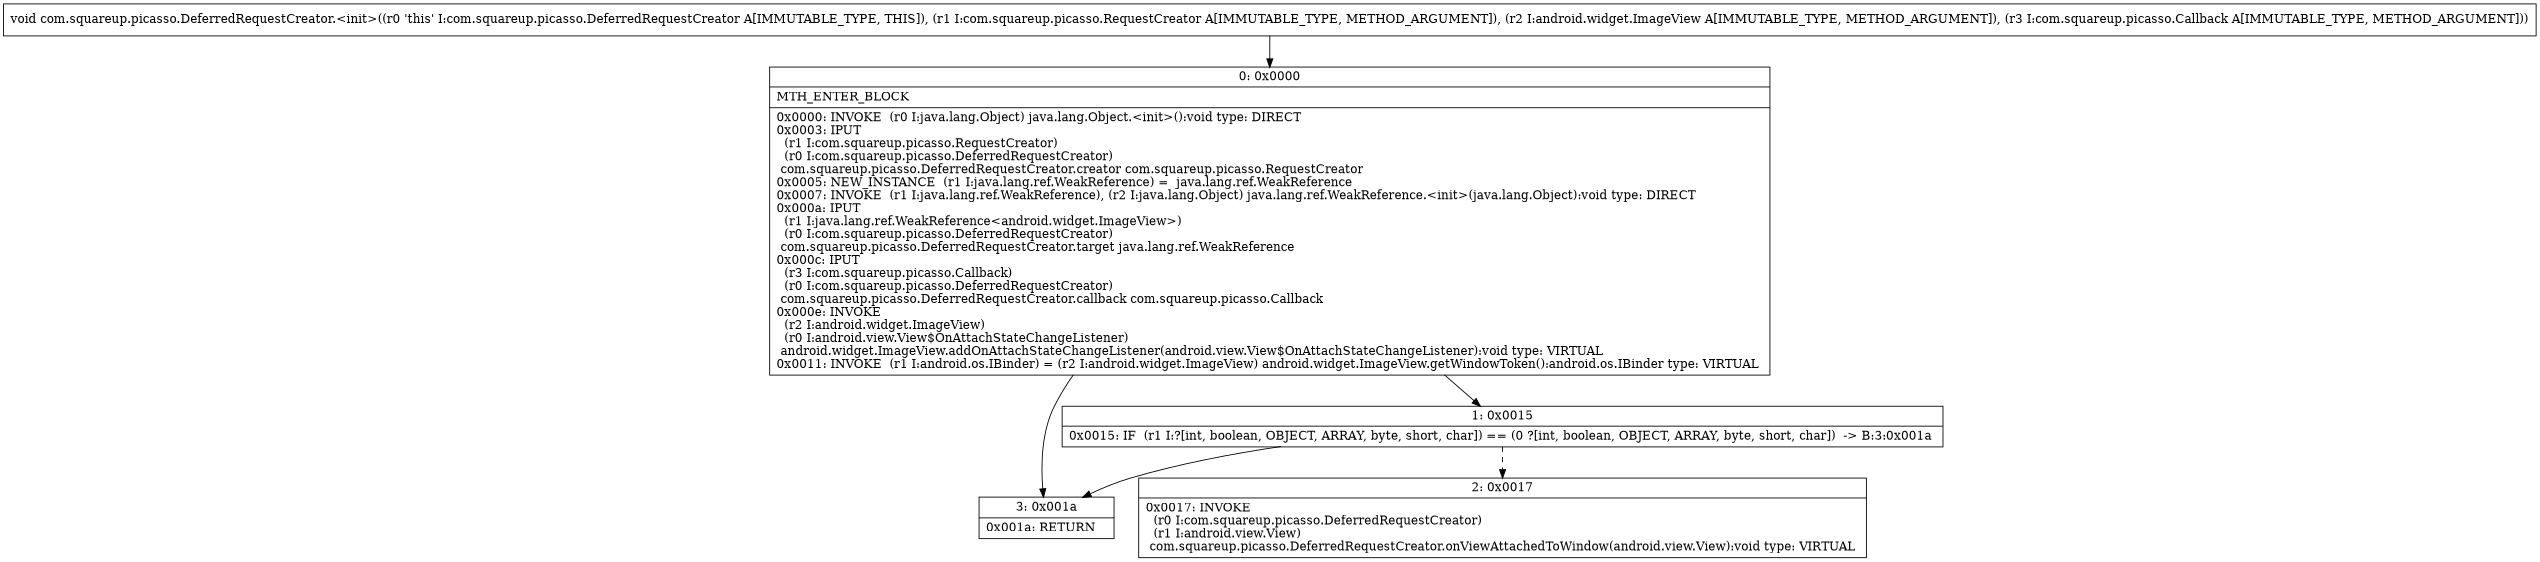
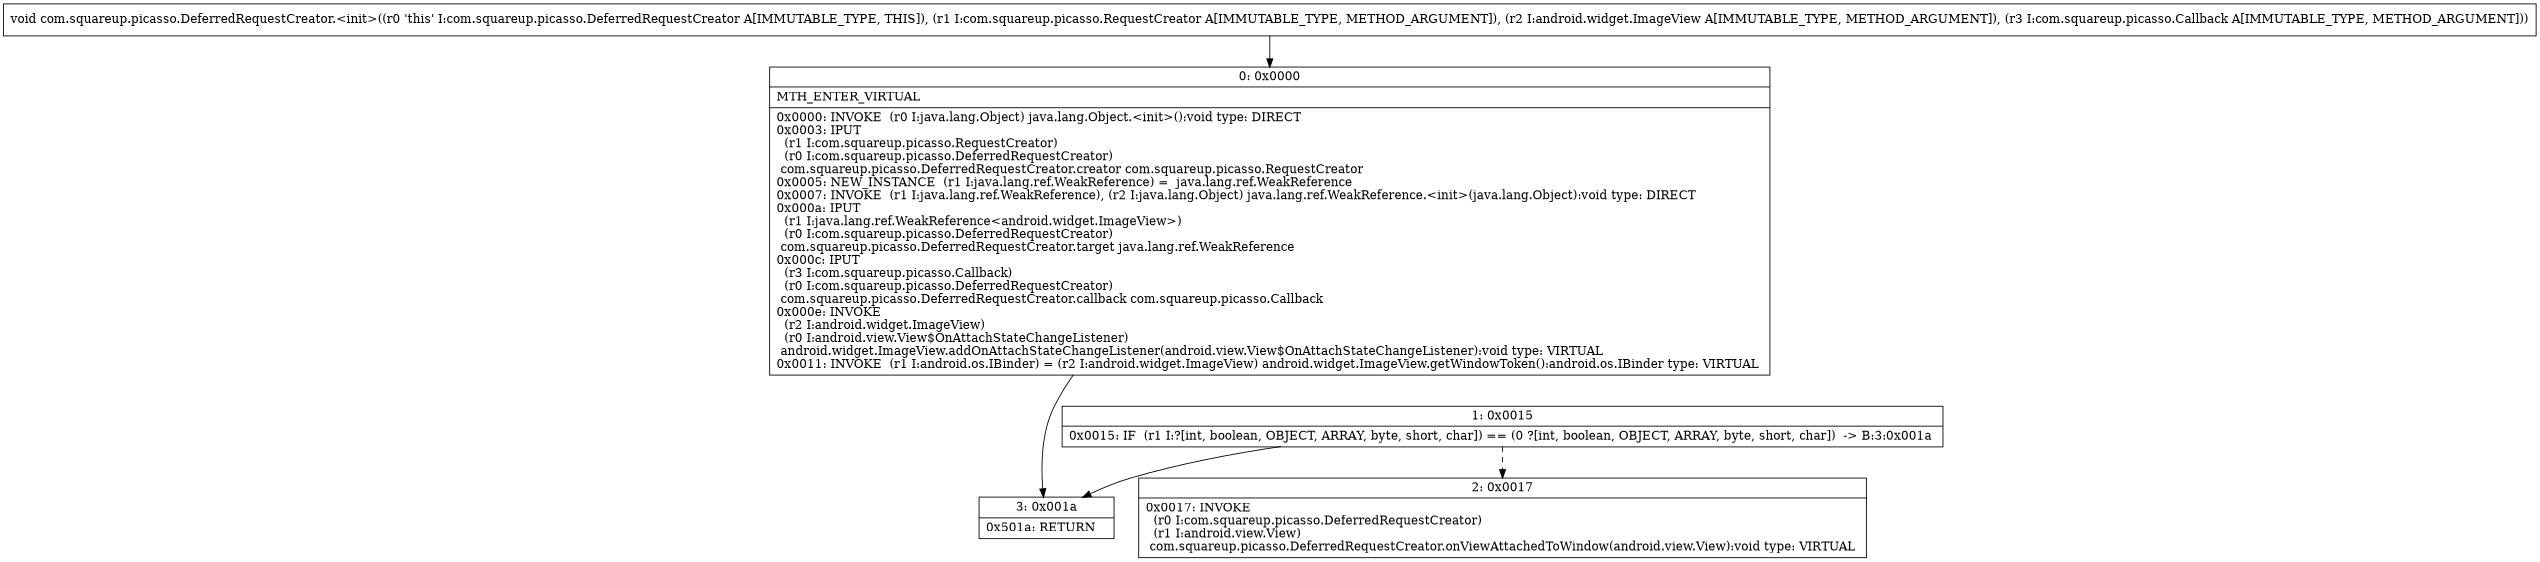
node "0: 0x0000": text "MTH_ENTER_BLOCK" -> "MTH_ENTER_VIRTUAL"
edge "0: 0x0000" -> "1: 0x0015": removed
node "3: 0x001a": text "0x001a: RETURN" -> "0x501a: RETURN"
